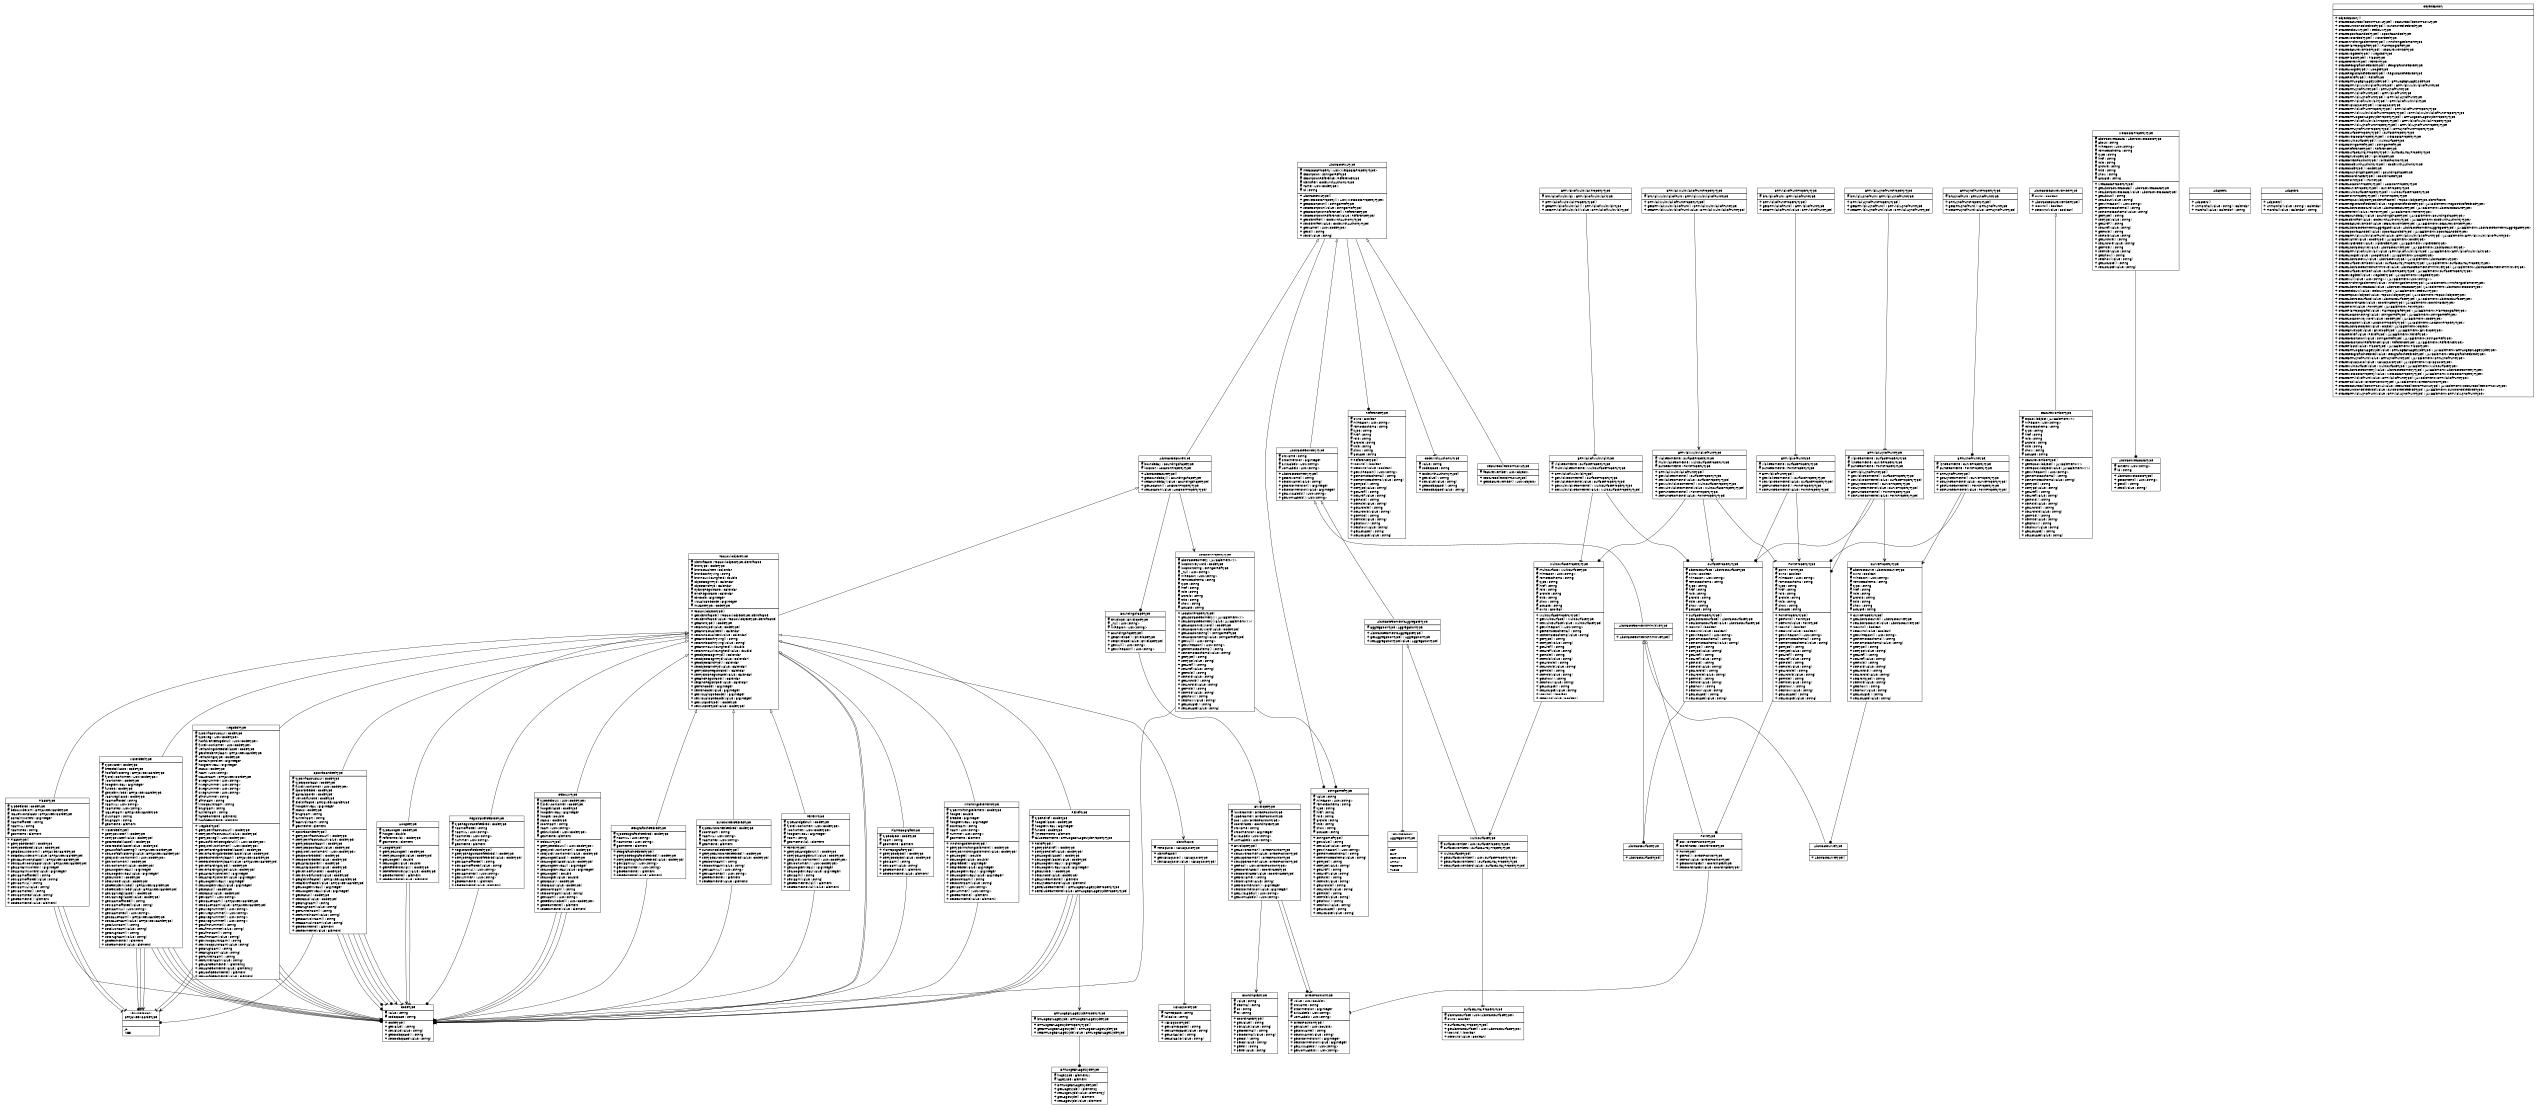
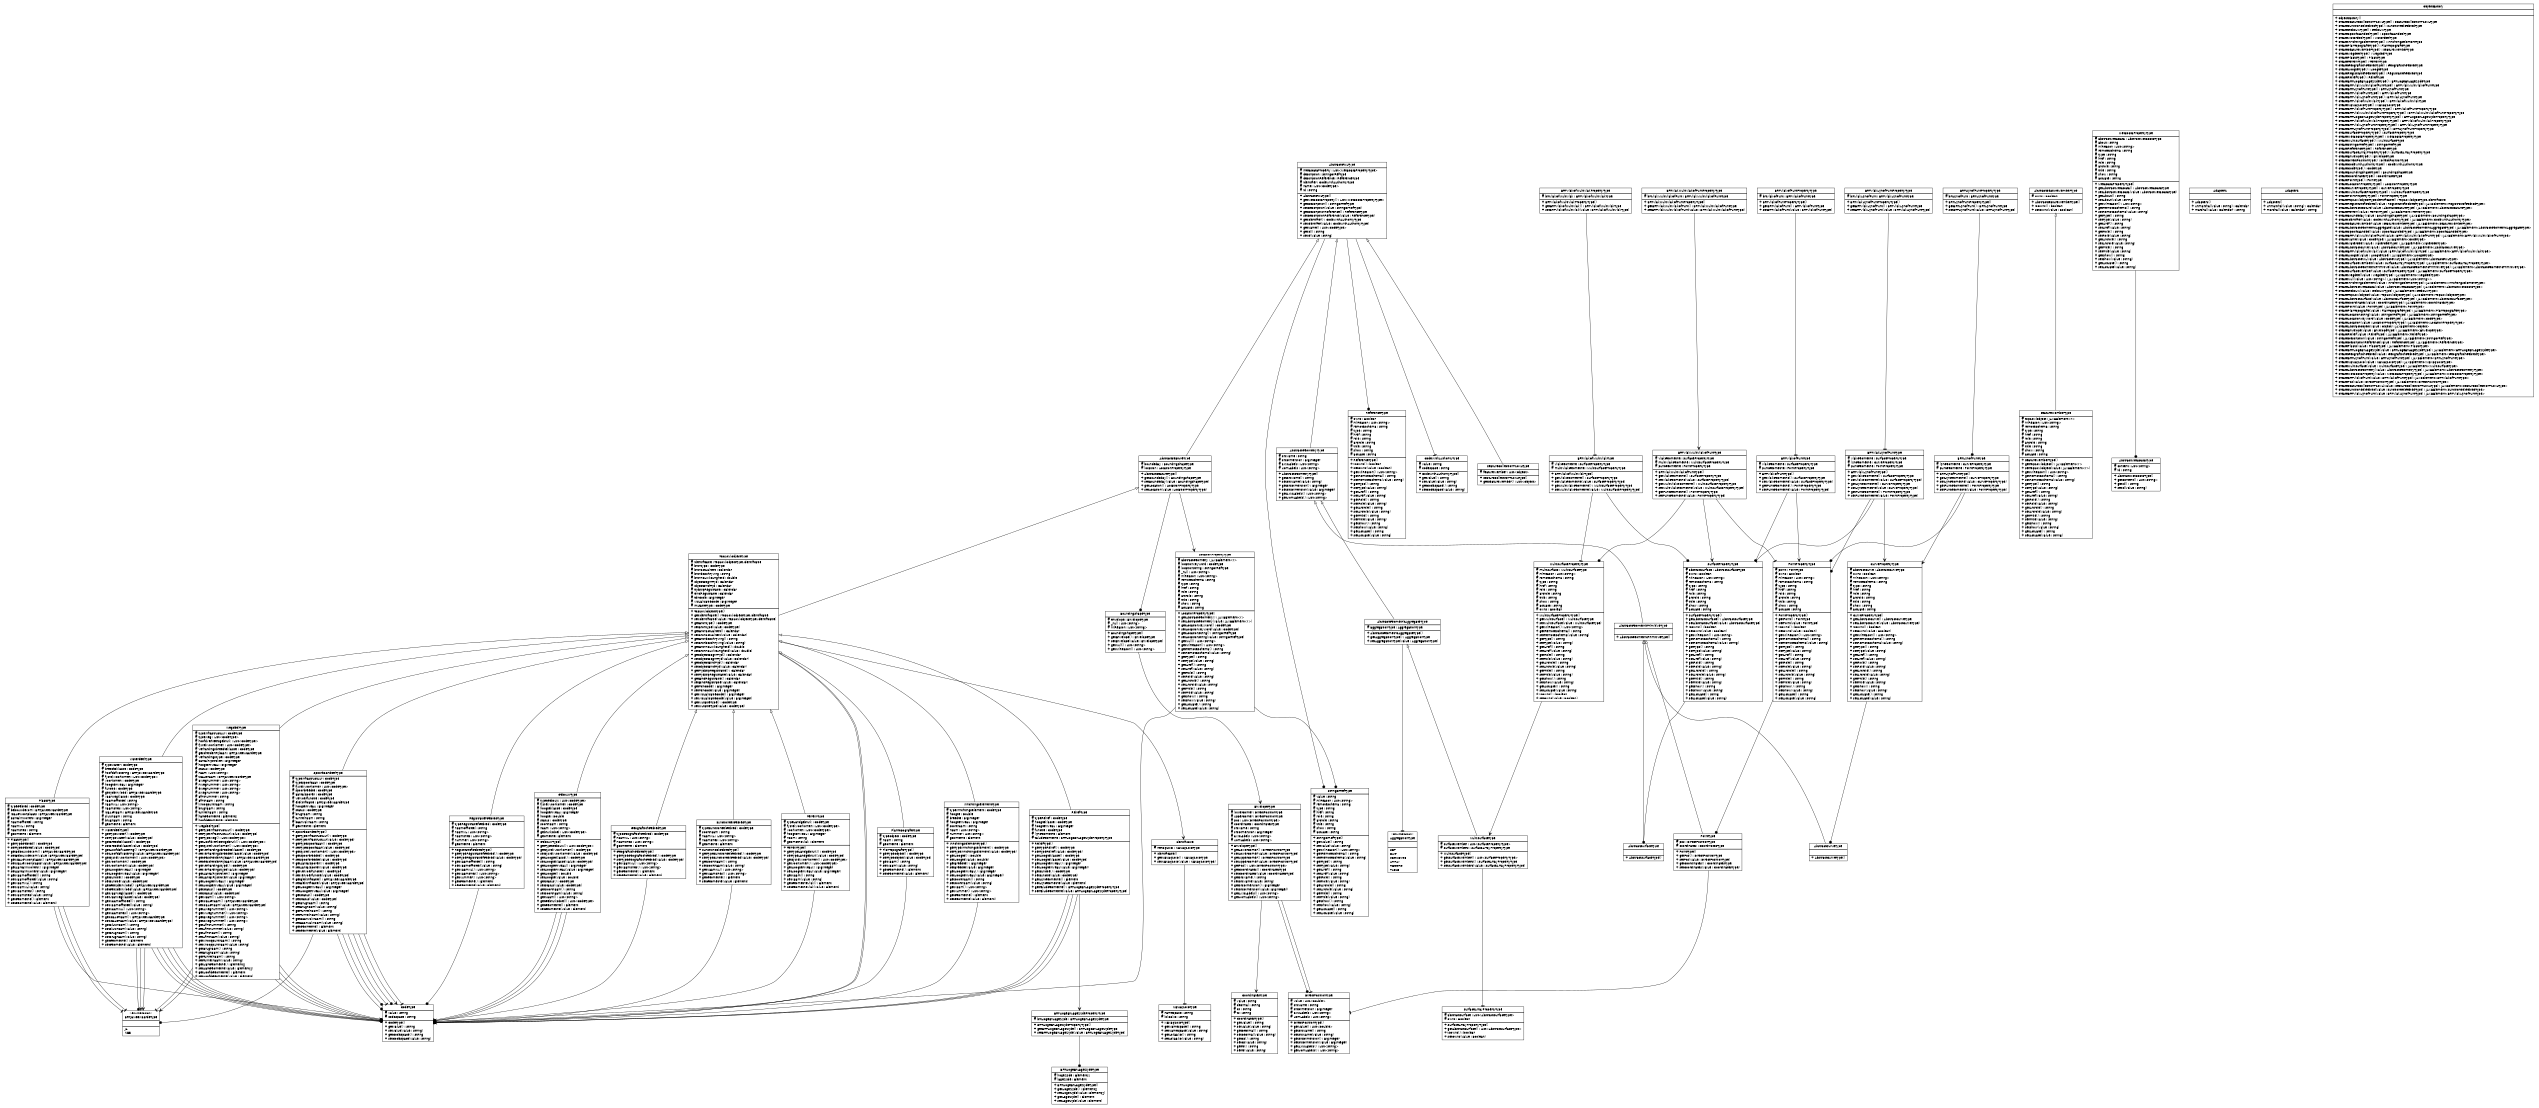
node "CurvePropertyType": text "+ setBrontype() : String" -> "+ getTitle() : String"
node "HoogteType": removed
